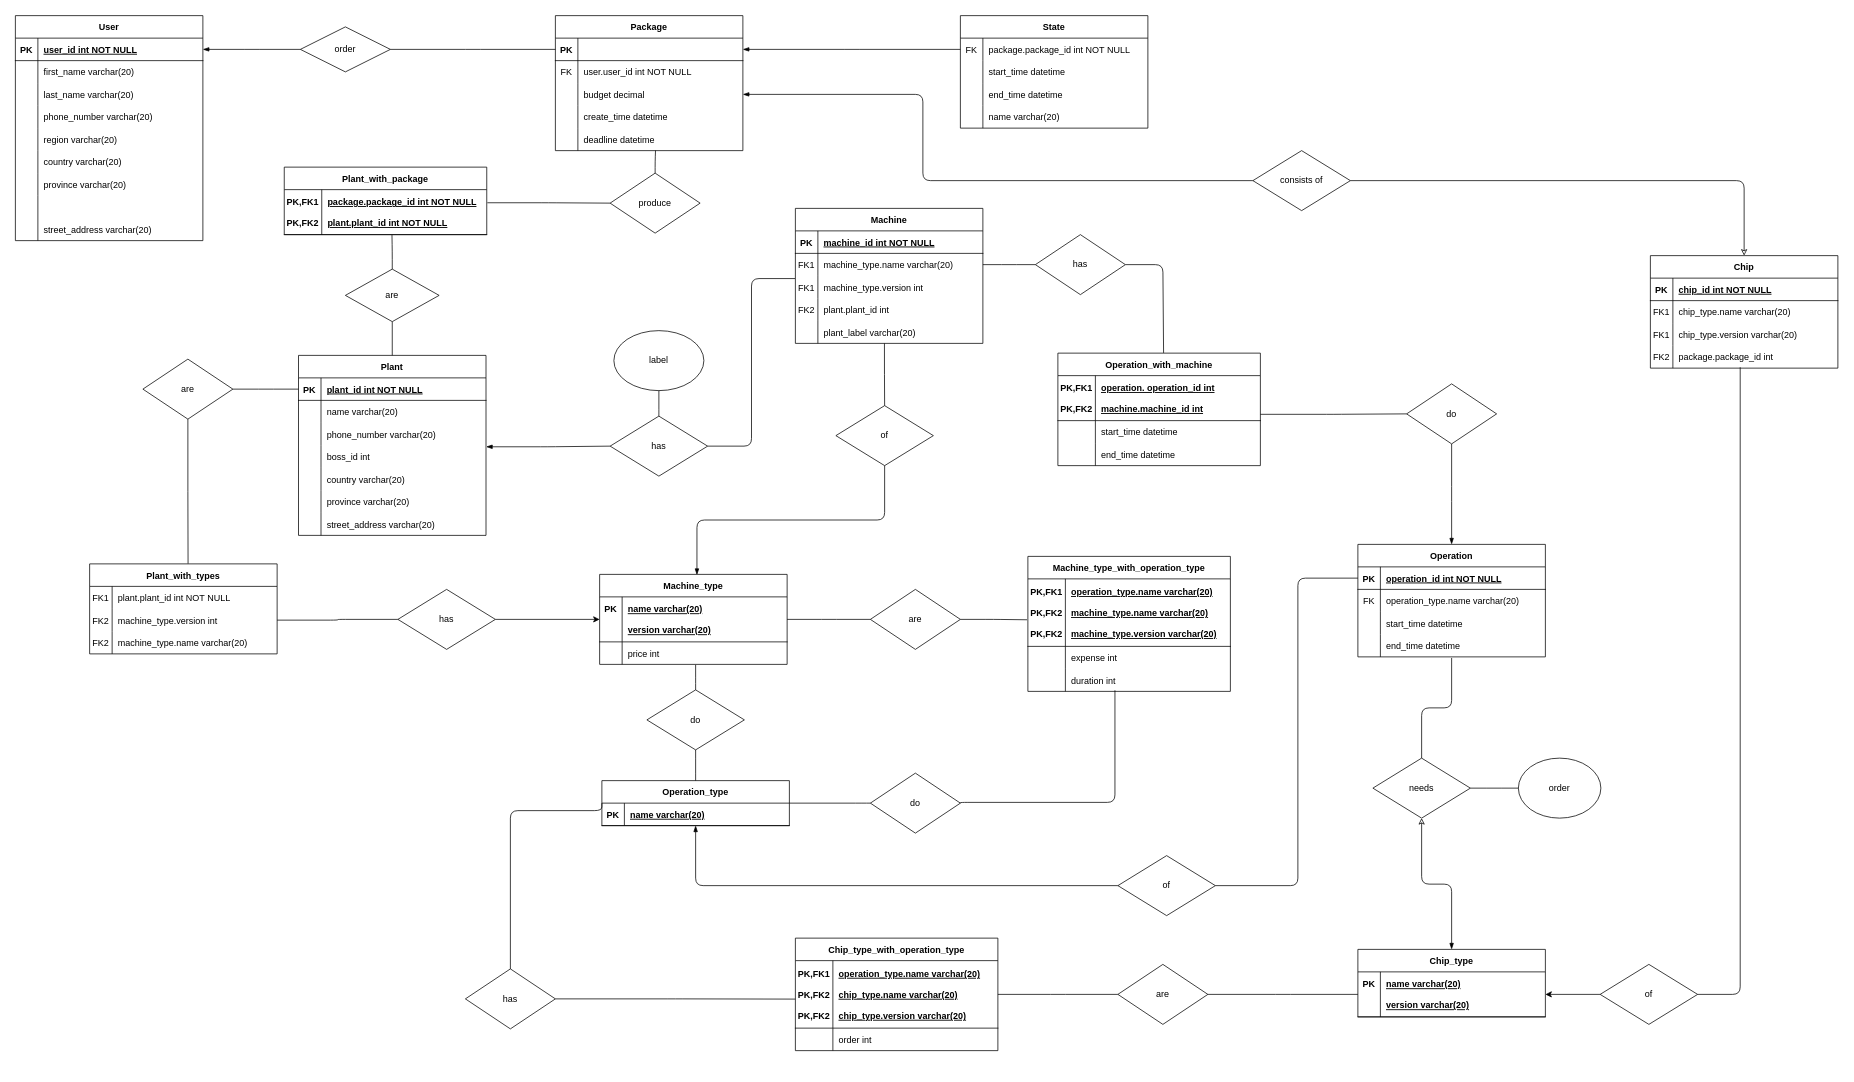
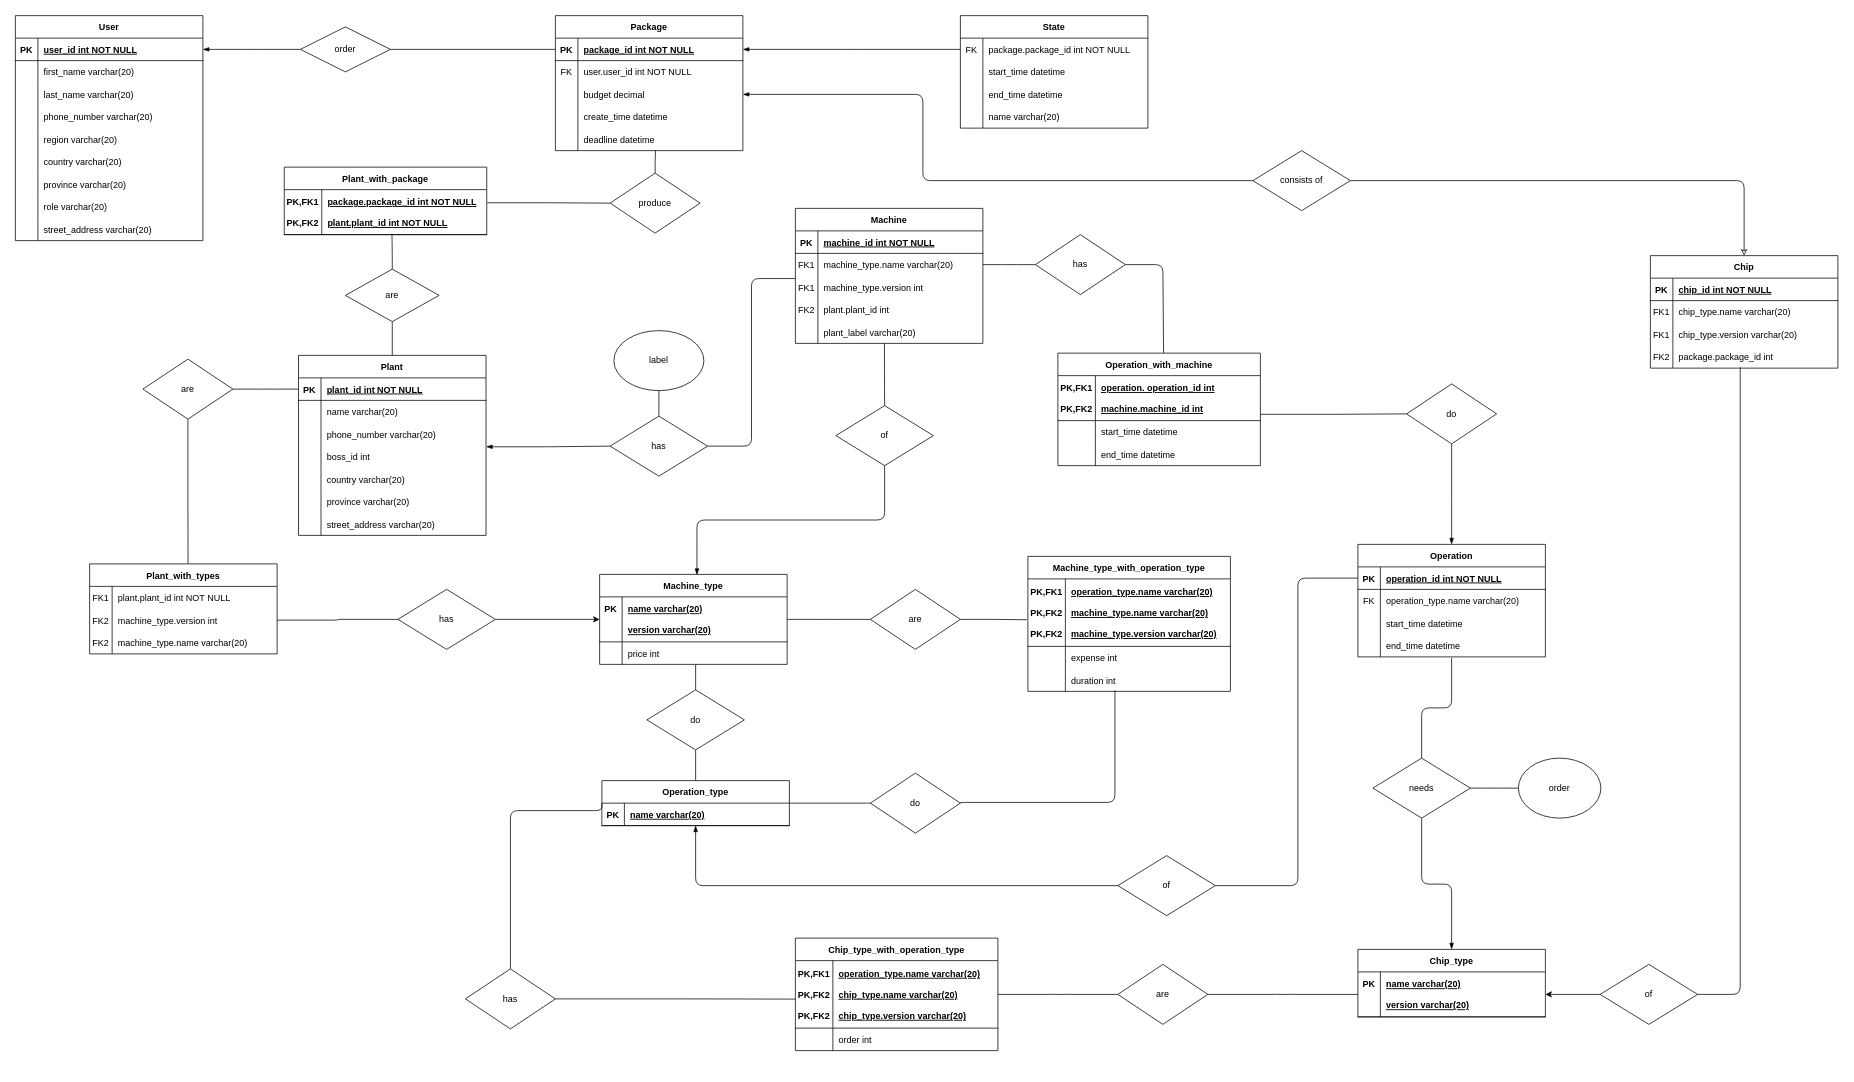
node "package_id int NOT NULL": added
node "role varchar(20)": added
edge "needs" -- "Chip_type": arrowhead classic -> none
